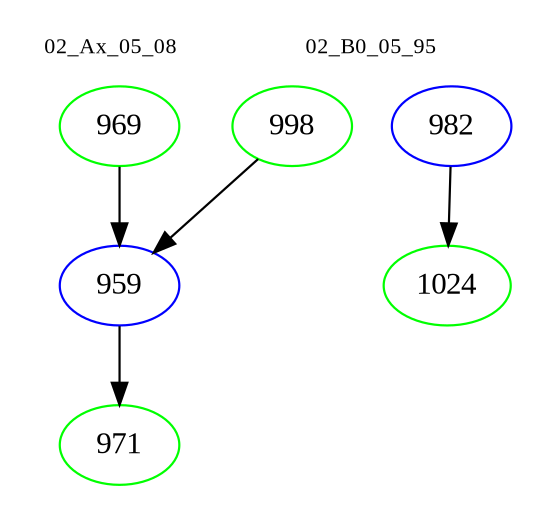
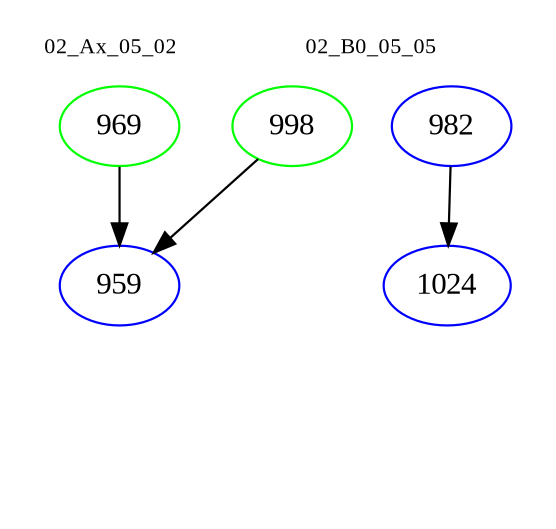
cluster "02_Ax_05_08": label "02_Ax_05_08" -> "02_Ax_05_02"
cluster "02_B0_05_95": label "02_B0_05_95" -> "02_B0_05_05"
node "1024": color green -> blue
node "971": removed
